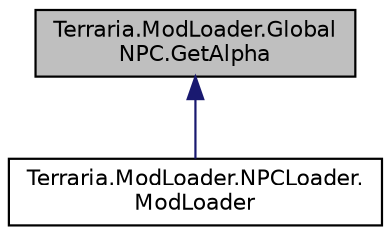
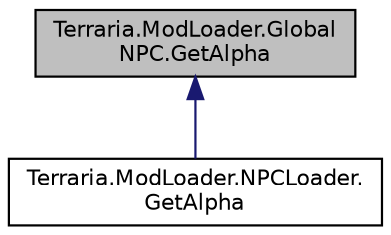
node "Terraria.ModLoader.NPCLoader. ModLoader": label "Terraria.ModLoader.NPCLoader. ModLoader" -> "Terraria.ModLoader.NPCLoader. GetAlpha"
